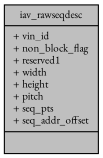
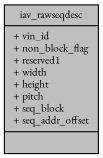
node "iav_rawseqdesc": text "+ seq_pts" -> "+ seq_block"
